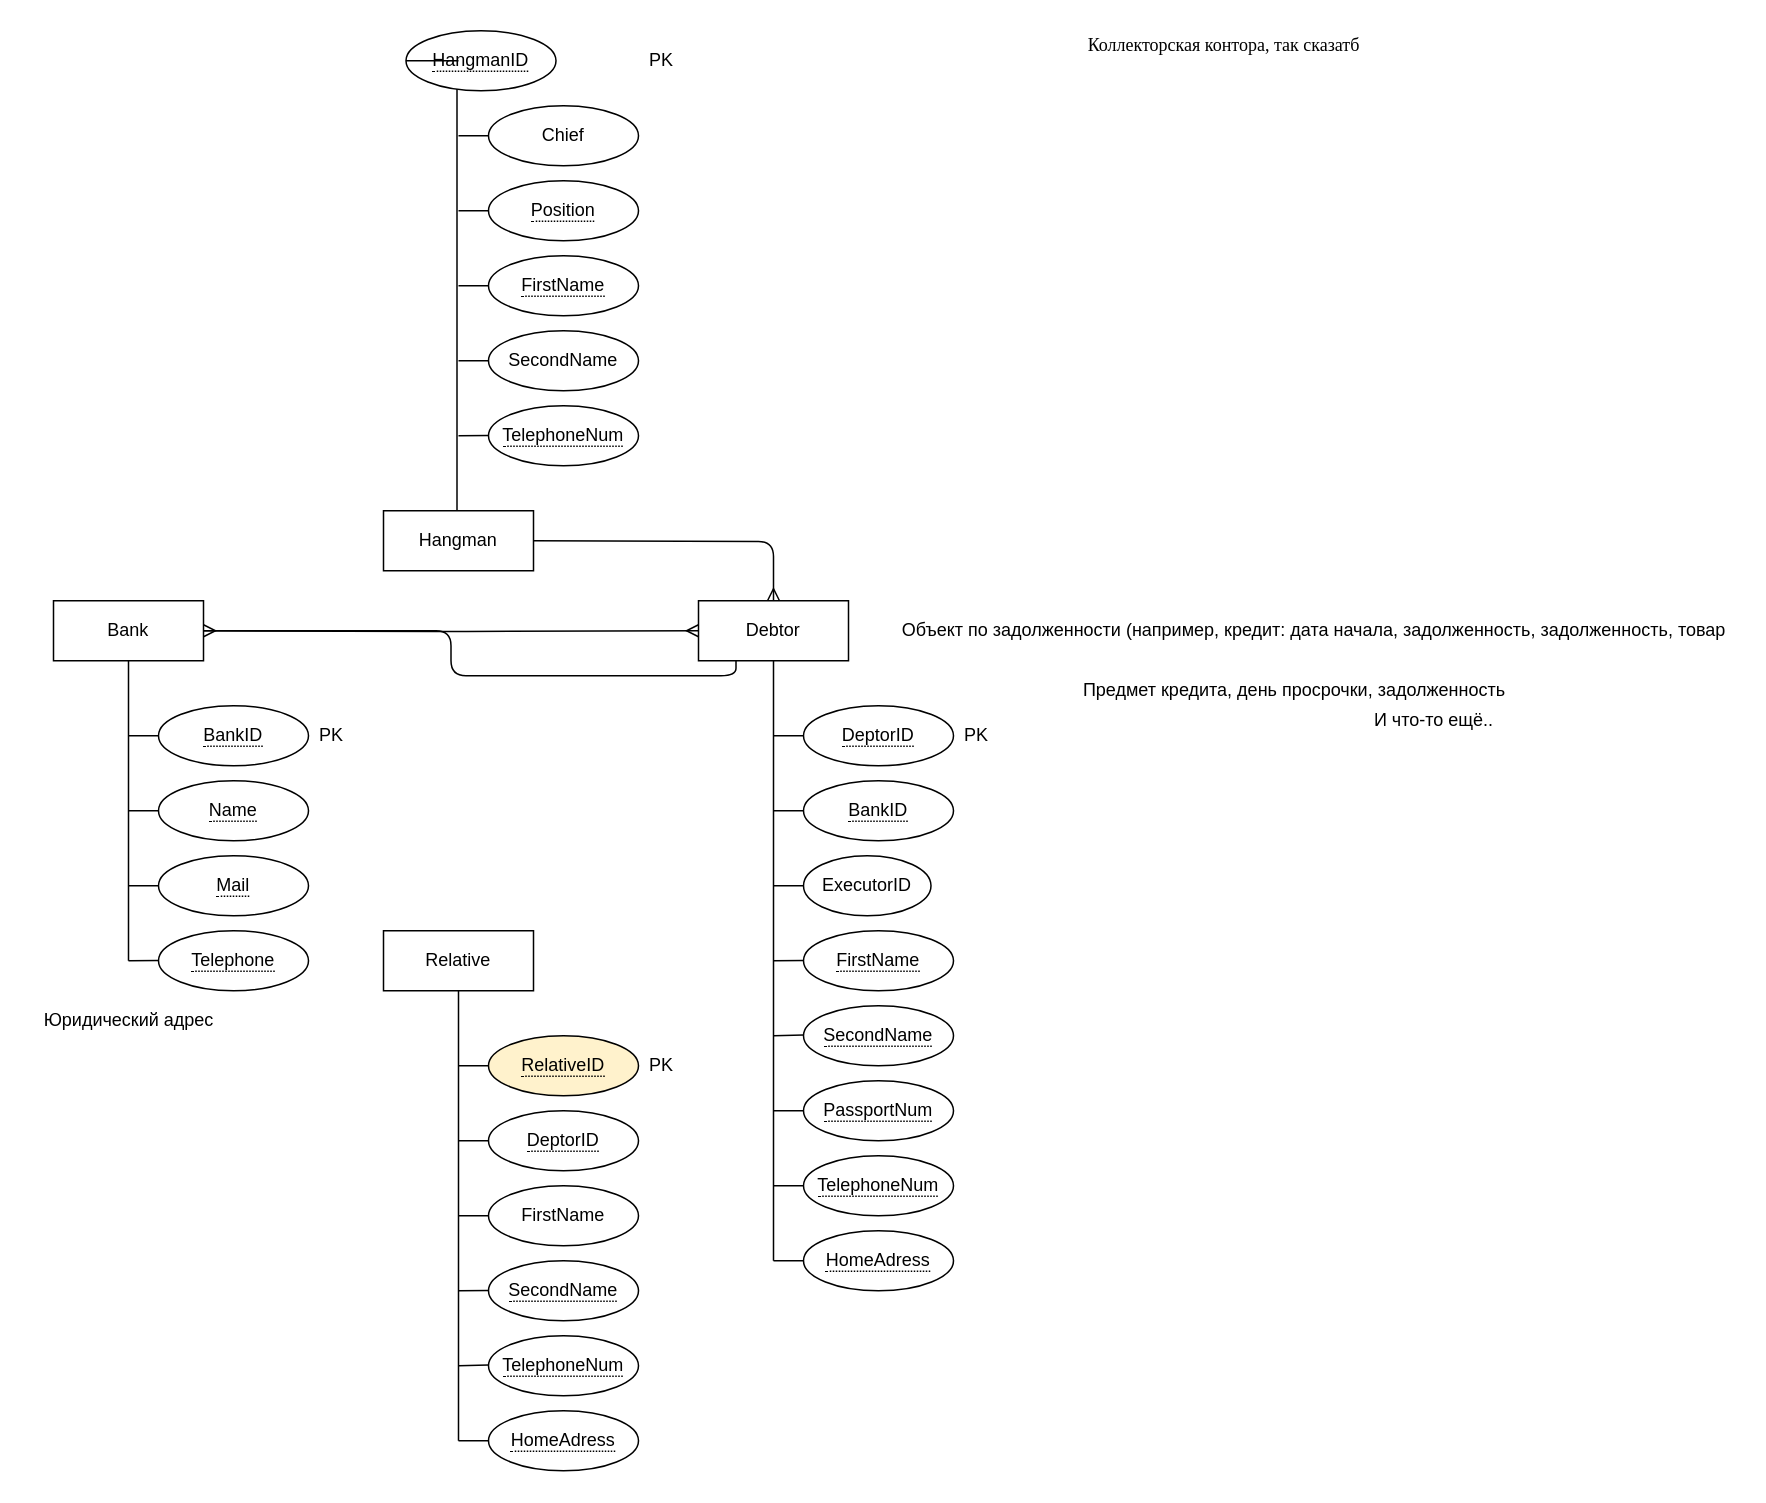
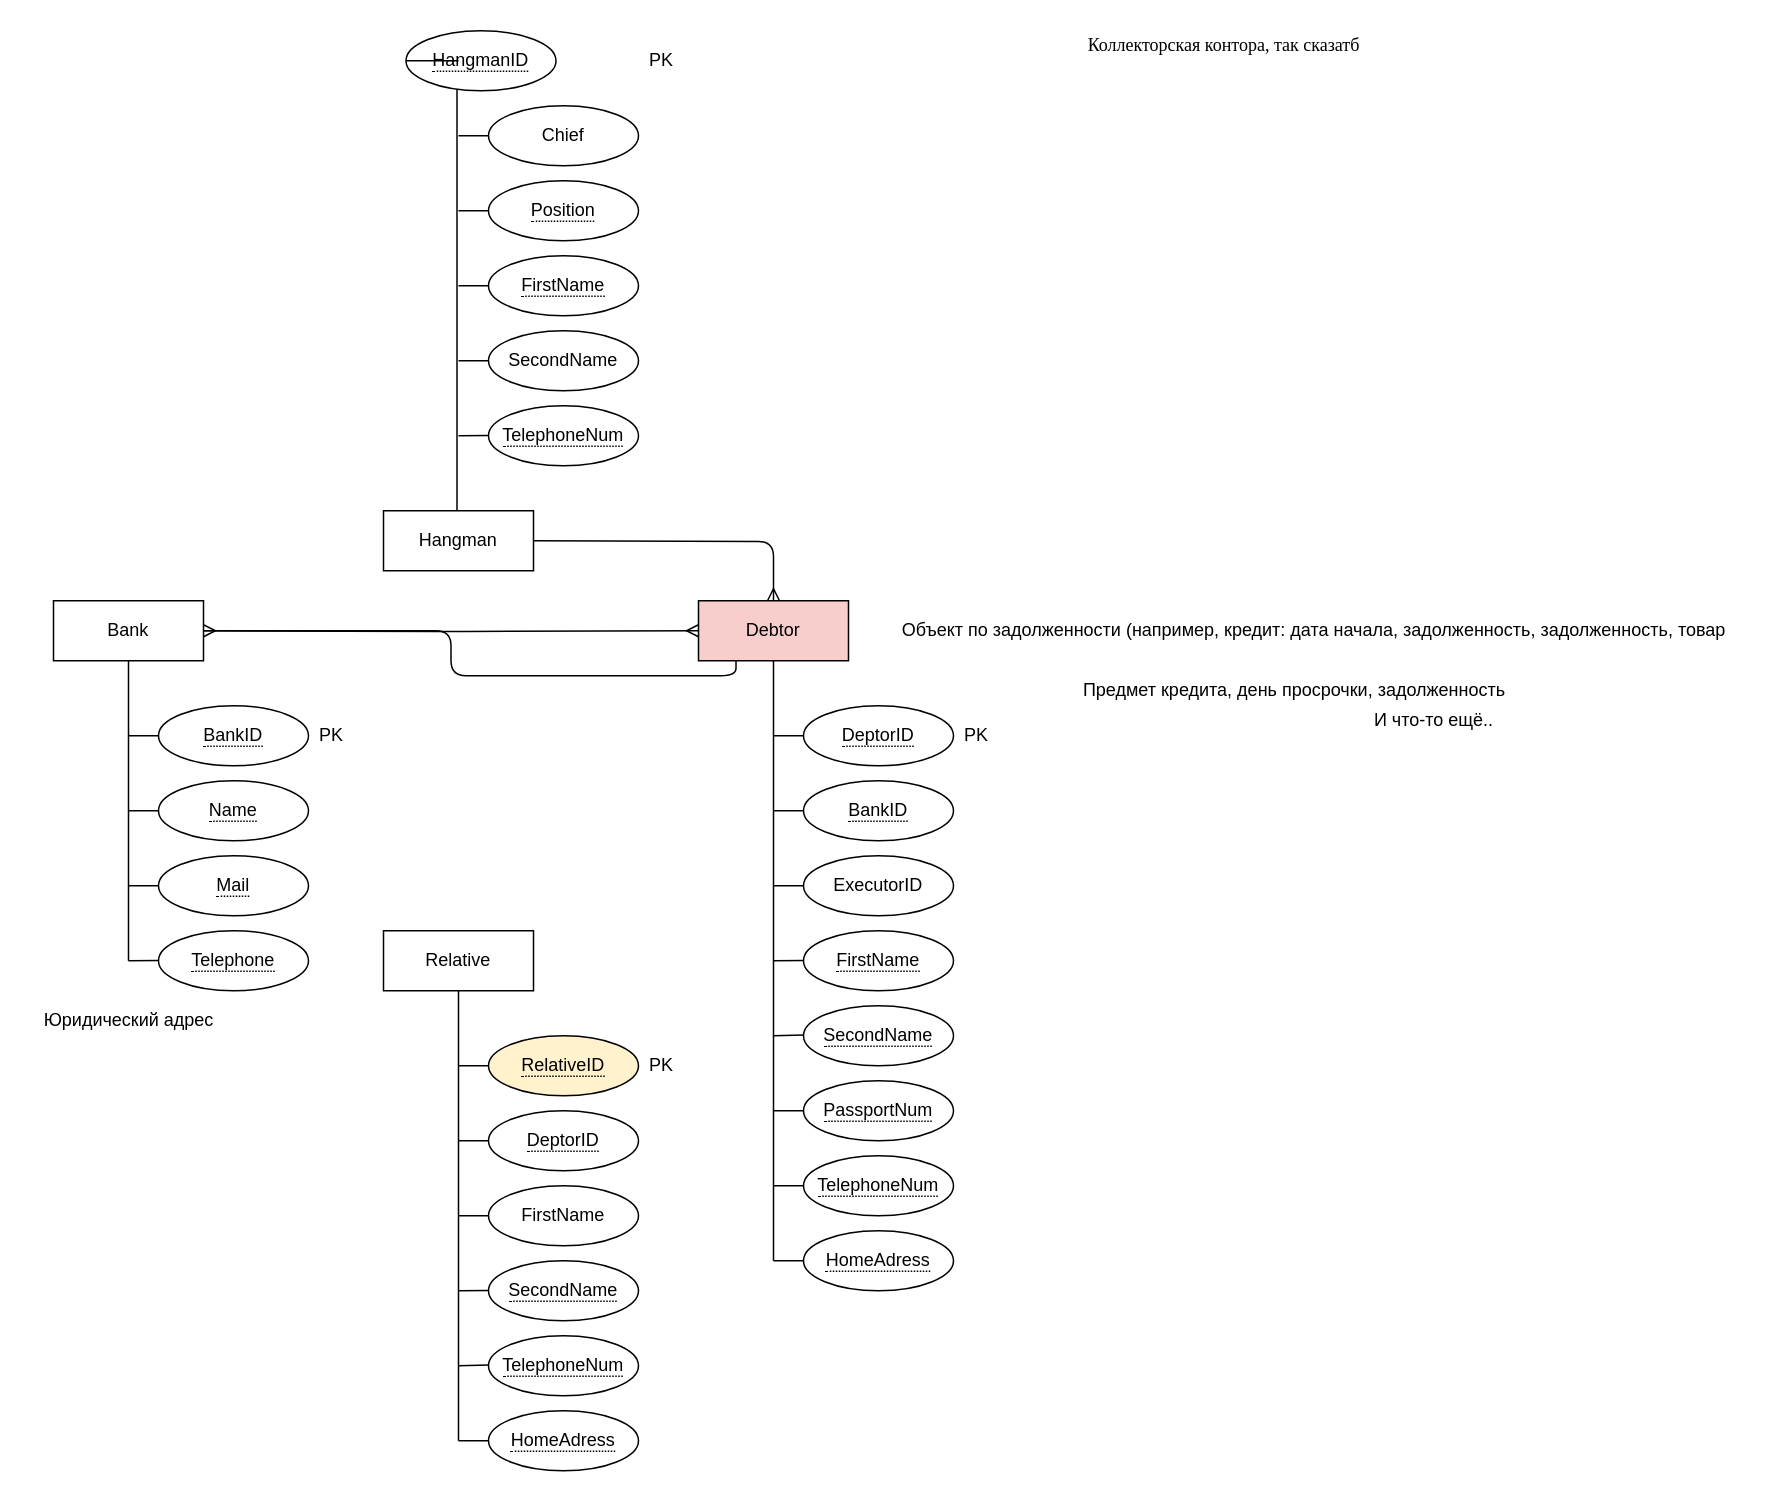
node "Debtor": fillcolor #ffffff -> #f8cecc
node "ExecutorID": size 128x60 -> 150x60
